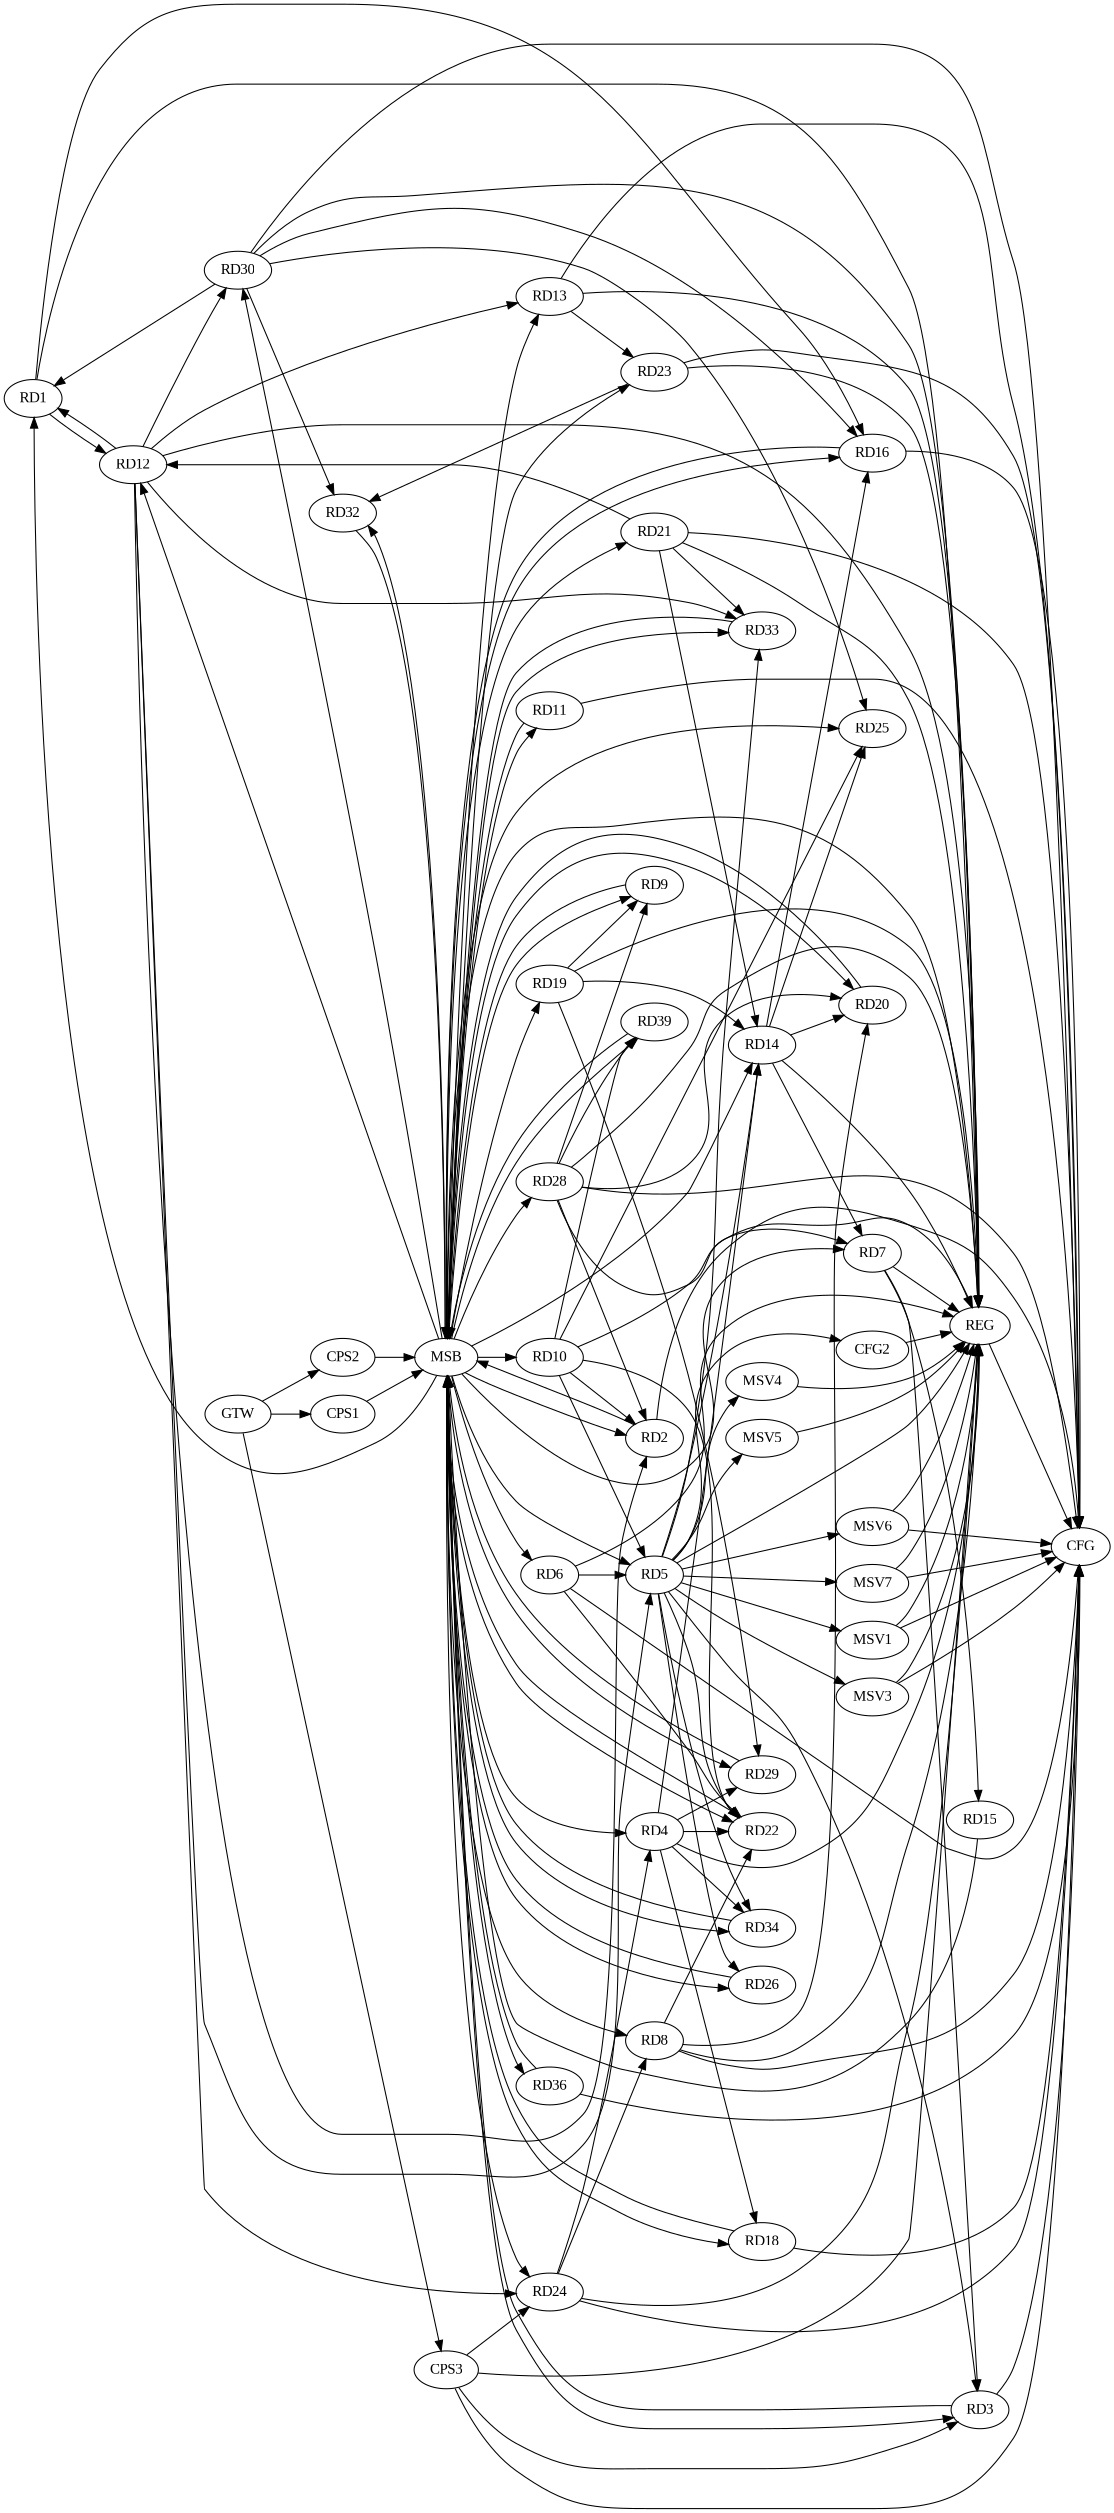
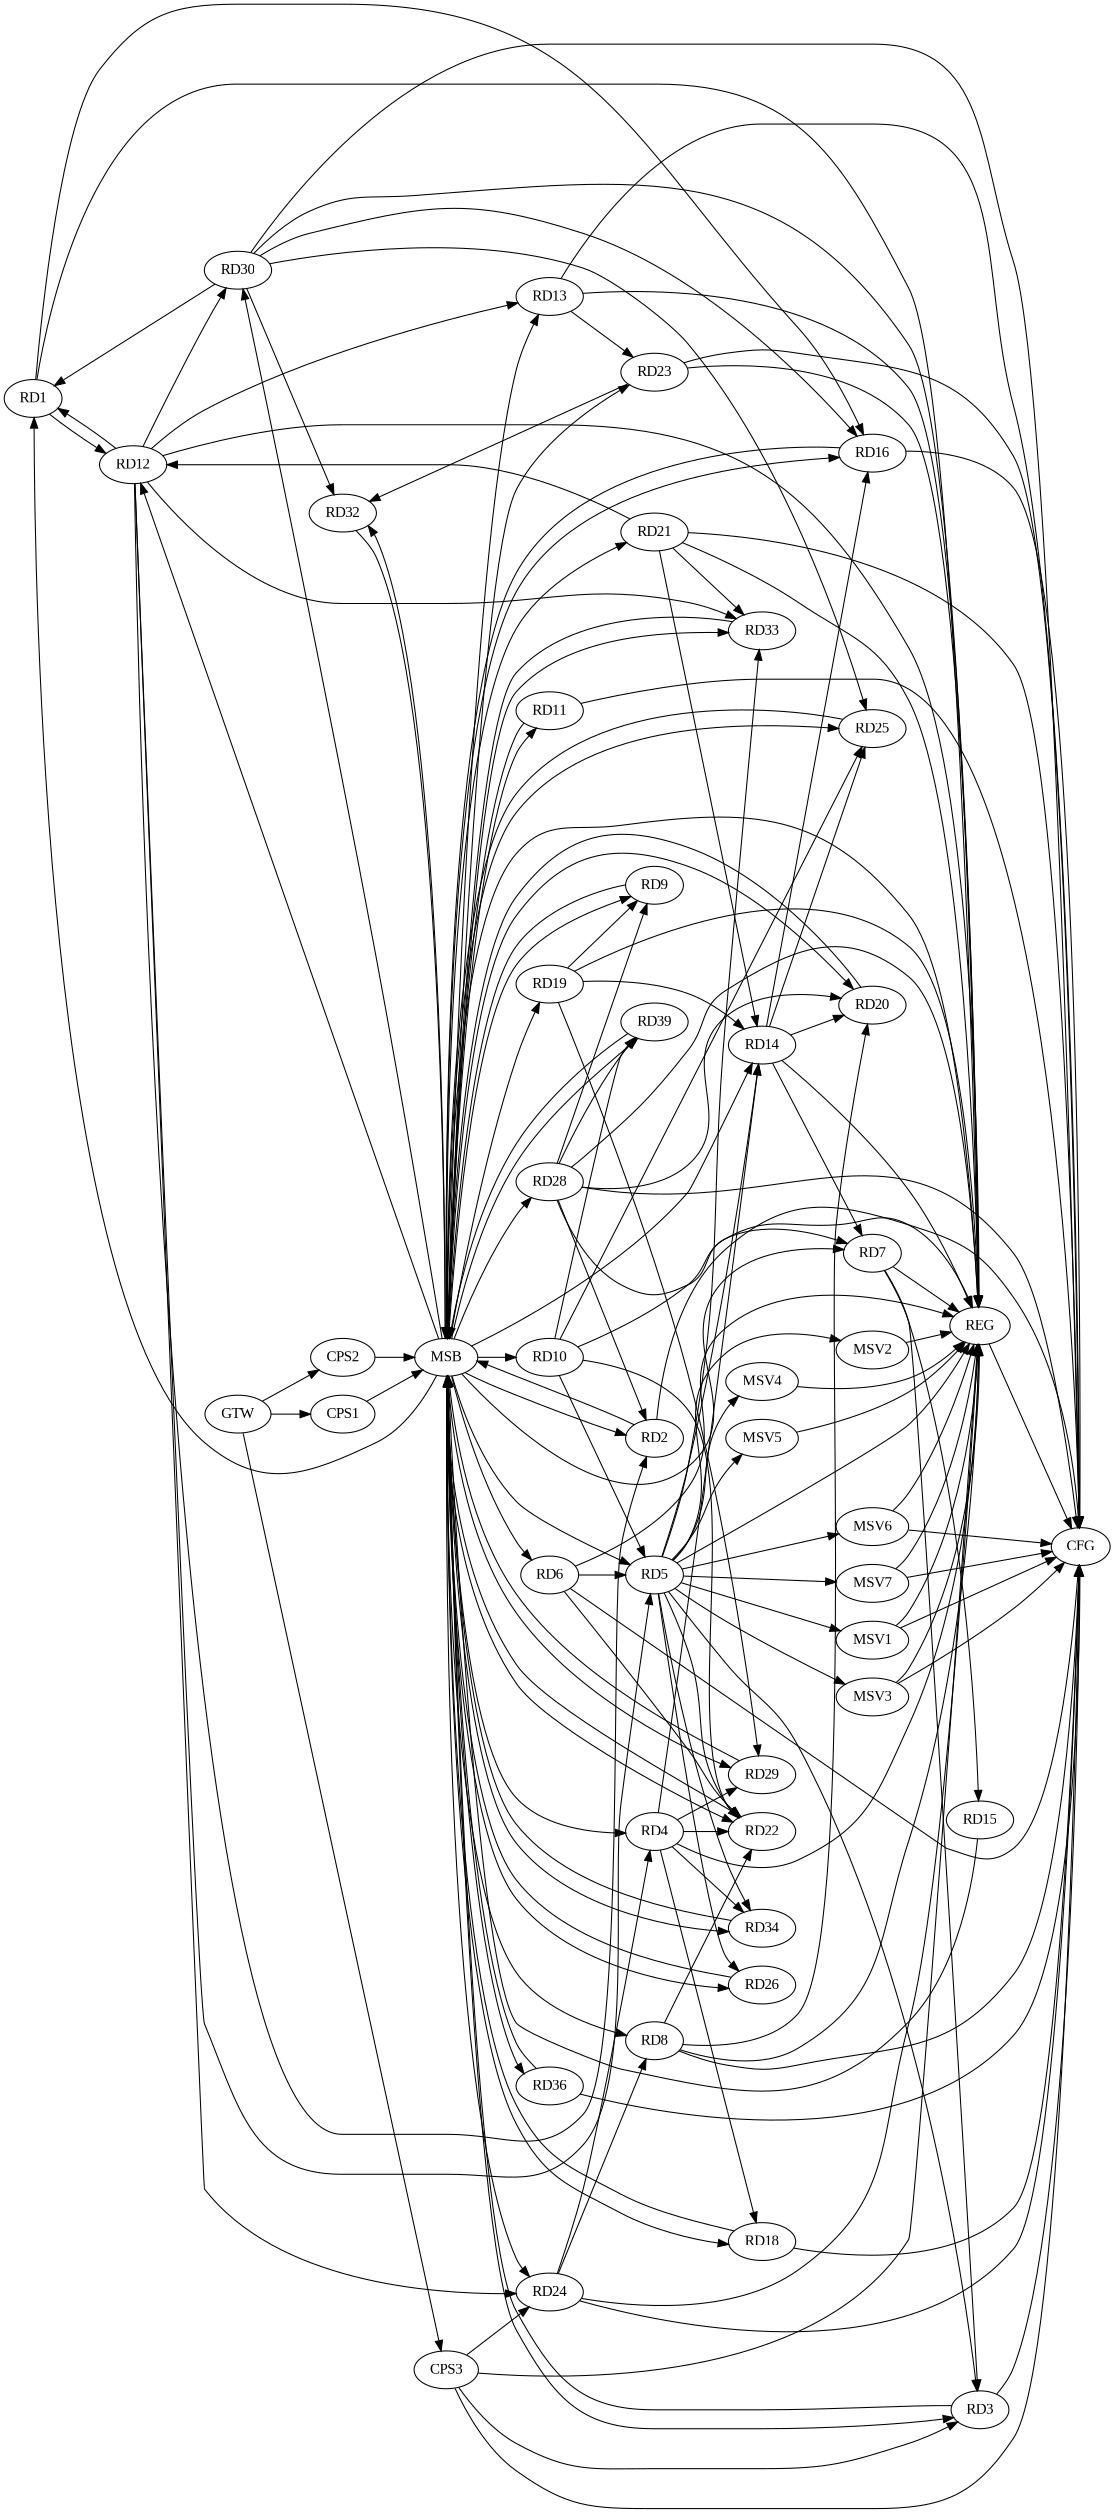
edge "RD25" -> "MSB": added
node "CFG2": label "CFG2" -> "MSV2"
edge "RD10" -> "RD2": removed
